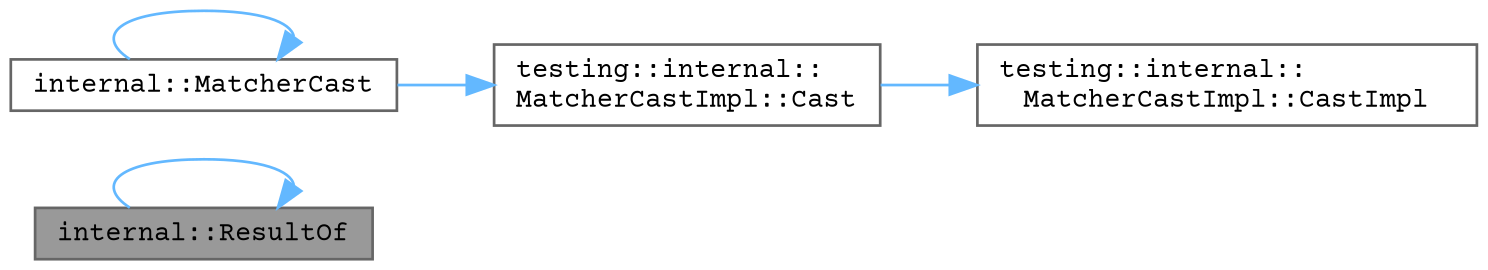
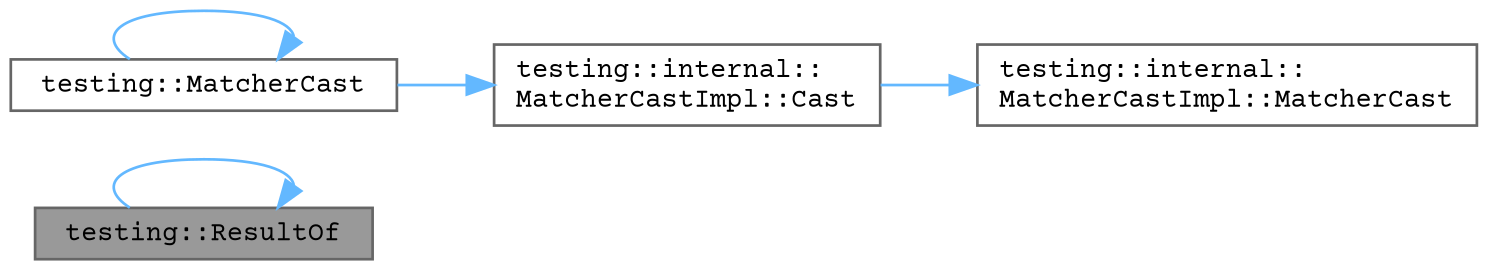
node "internal::MatcherCast": label "internal::MatcherCast" -> "testing::MatcherCast"
node "testing::internal:: MatcherCastImpl::CastImpl": label "testing::internal:: MatcherCastImpl::CastImpl" -> "testing::internal:: MatcherCastImpl::MatcherCast"
node "internal::ResultOf": label "internal::ResultOf" -> "testing::ResultOf"
